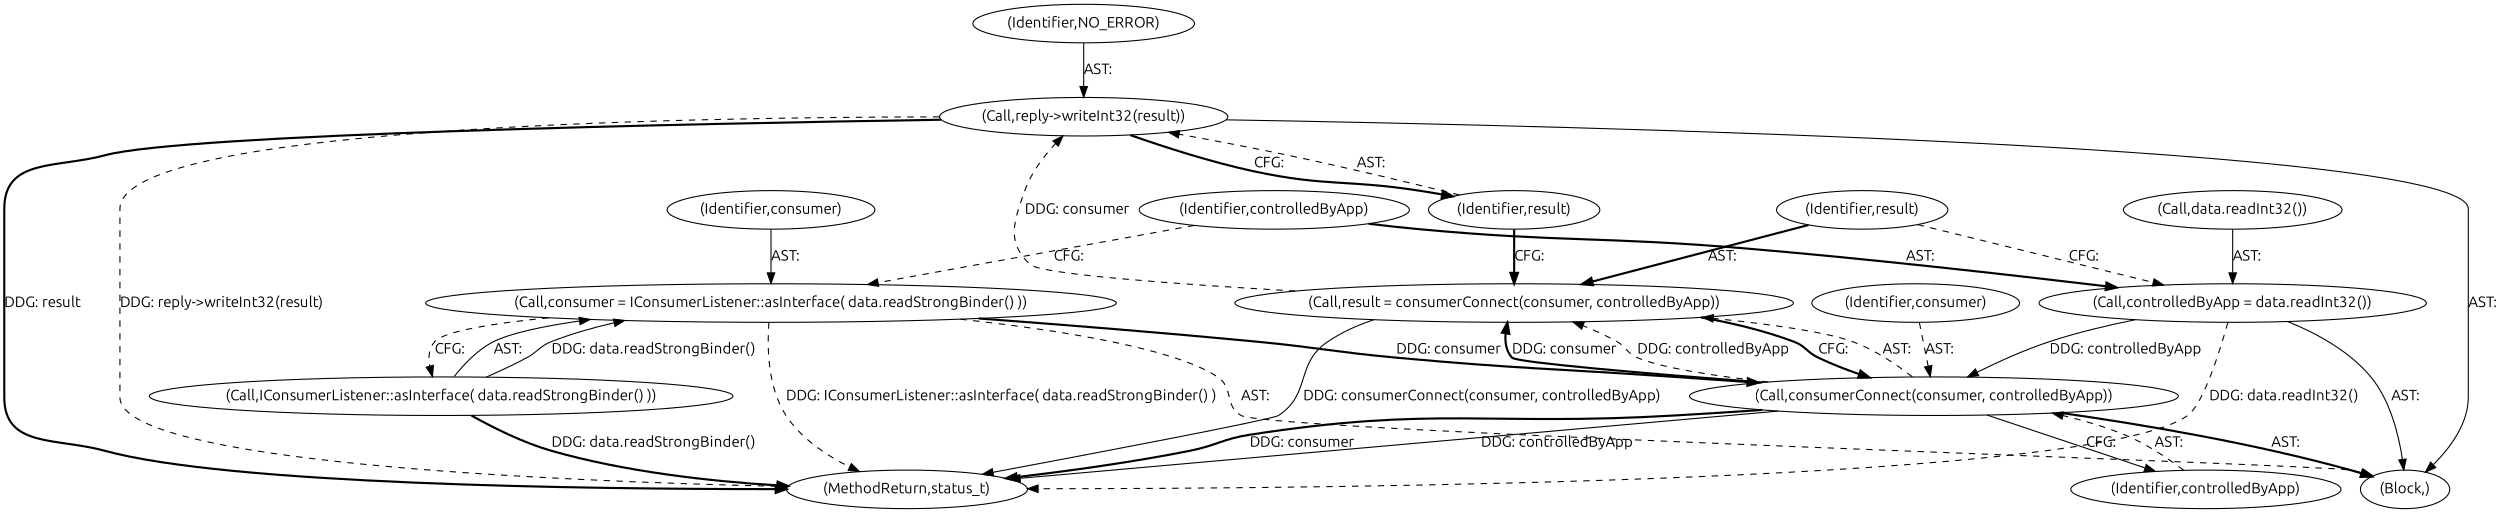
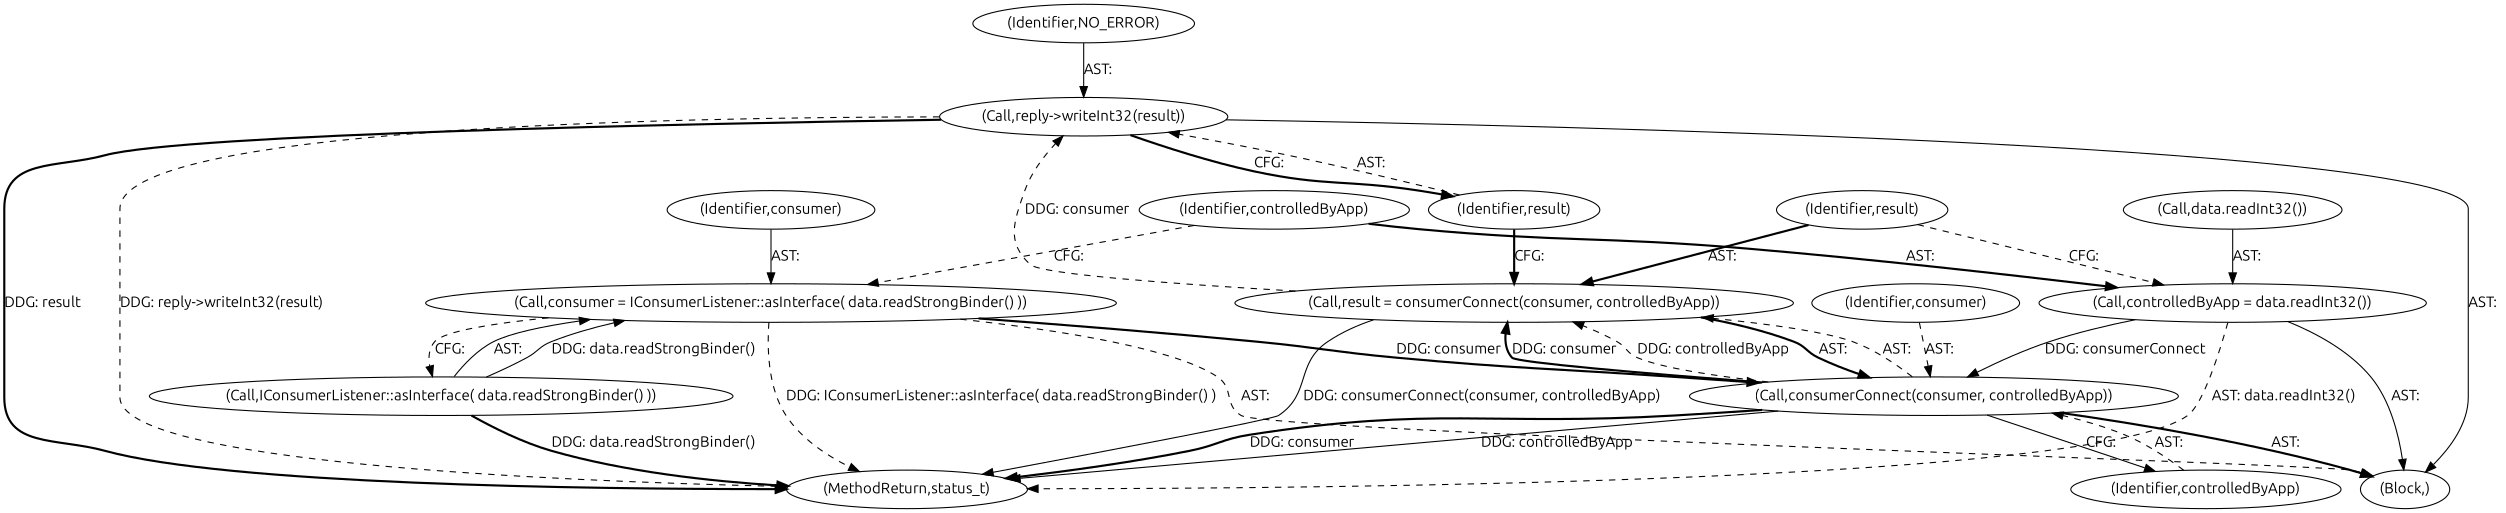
edge "(Call,result = consumerConnect(consumer, controlledByApp))" -> "(Call,consumerConnect(consumer, controlledByApp))": label "CFG: " -> "AST: "
edge "(Call,controlledByApp = data.readInt32())" -> "(Call,consumerConnect(consumer, controlledByApp))": label "DDG: controlledByApp" -> "DDG: consumerConnect"
edge "(Call,controlledByApp = data.readInt32())" -> "(MethodReturn,status_t)": label "DDG: data.readInt32()" -> "AST: data.readInt32()"
